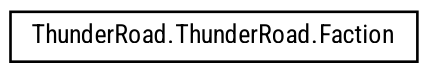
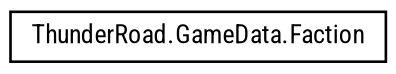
node "ThunderRoad.ThunderRoad.Faction": label "ThunderRoad.ThunderRoad.Faction" -> "ThunderRoad.GameData.Faction"
